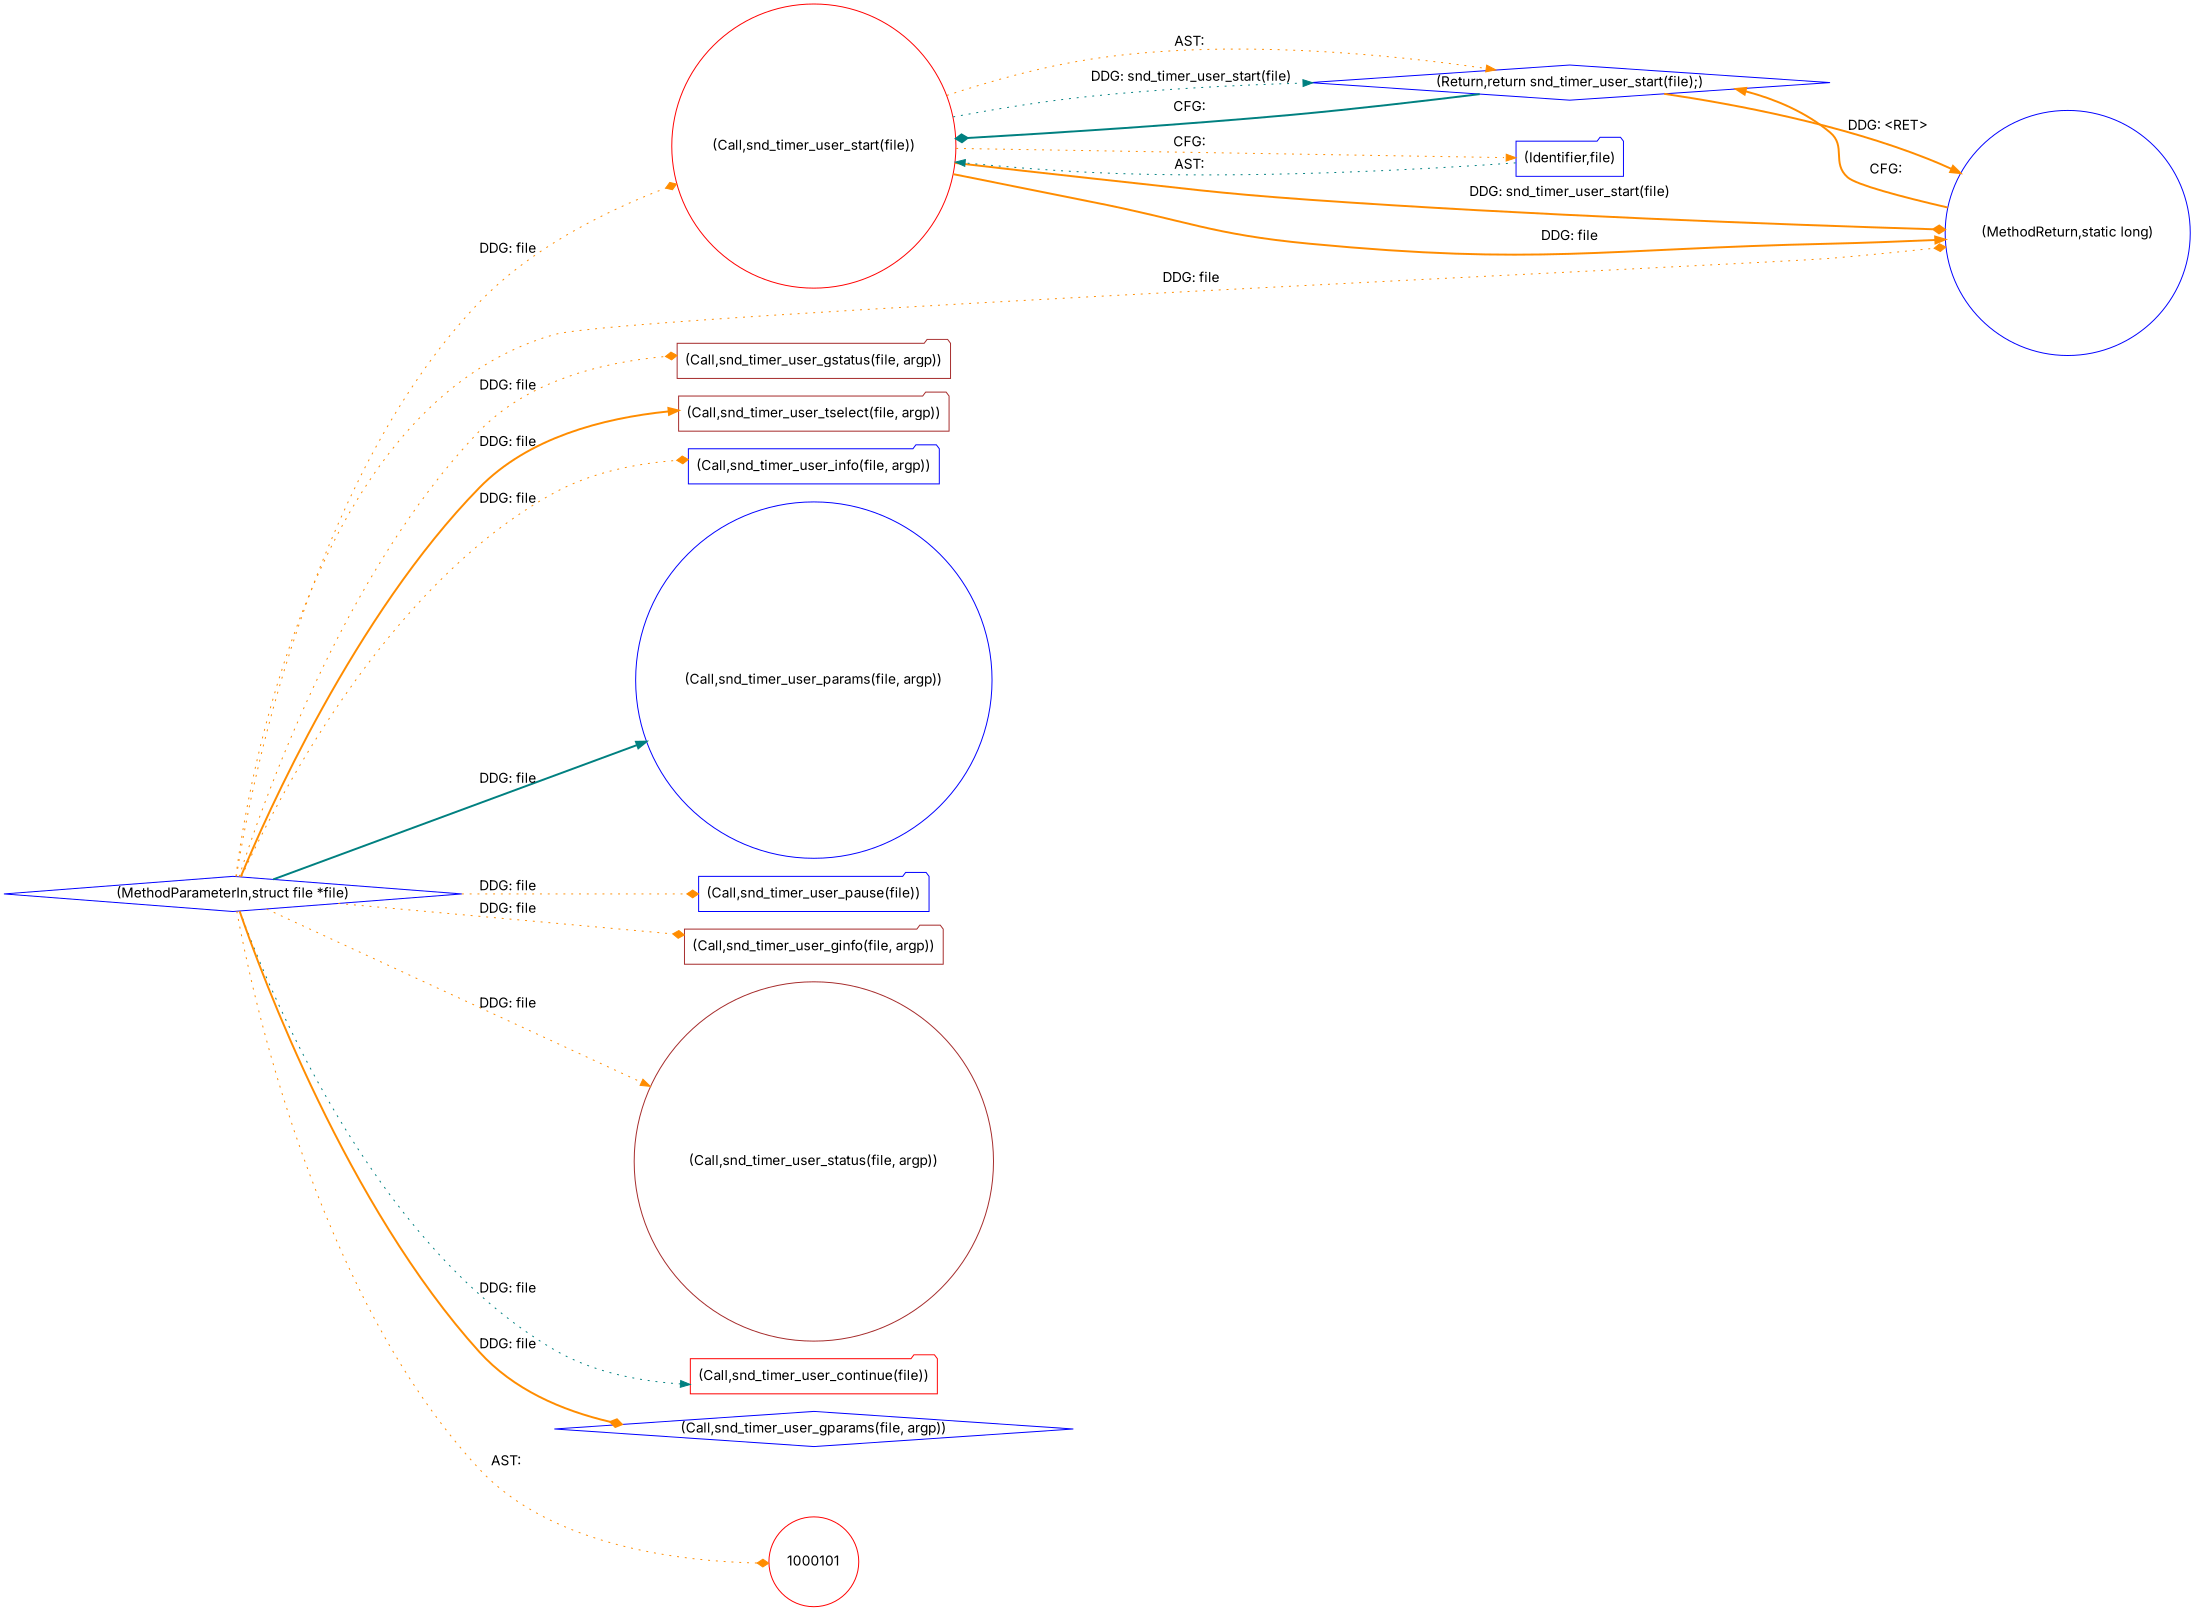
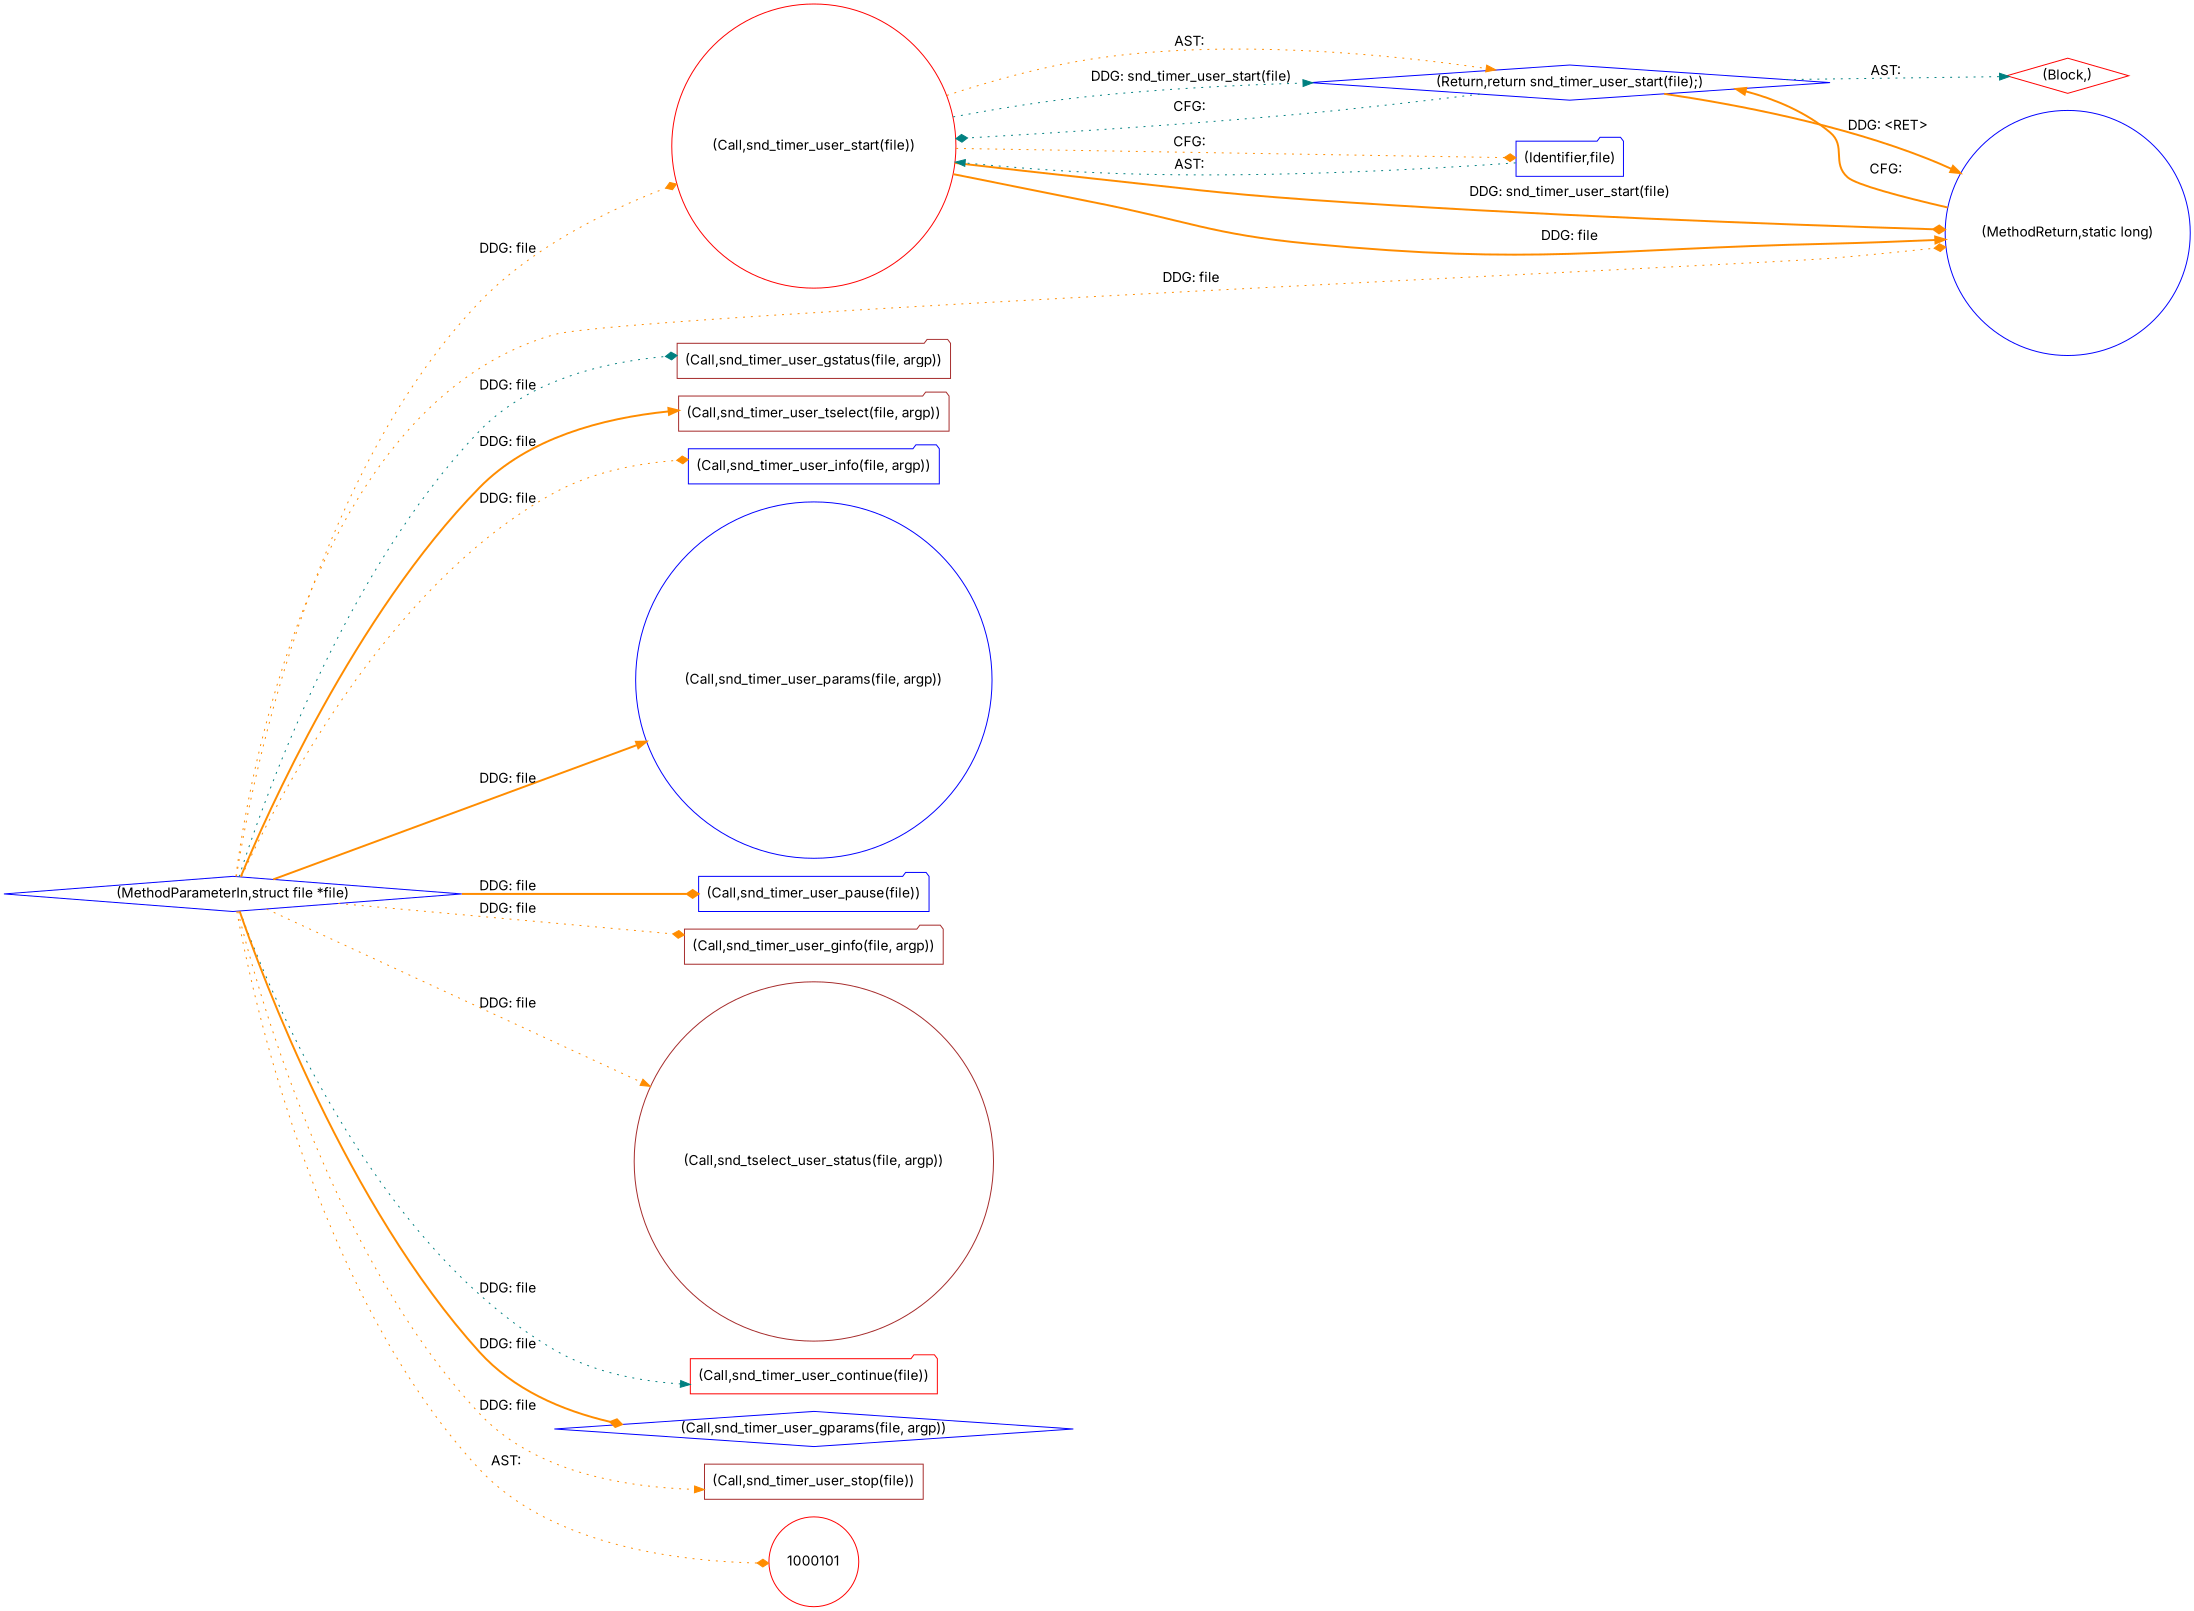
node "(Block,)": added
edge "(Return,return snd_timer_user_start(file);)" -> "(Call,snd_timer_user_start(file))": style bold -> dotted
edge "(Call,snd_timer_user_start(file))" -> "(Identifier,file)": arrowhead normal -> diamond
edge "(MethodParameterIn,struct file *file)" -> "(Call,snd_timer_user_gstatus(file, argp))": color darkorange -> teal
edge "(MethodParameterIn,struct file *file)" -> "(Call,snd_timer_user_params(file, argp))": color teal -> darkorange
edge "(MethodParameterIn,struct file *file)" -> "(Call,snd_timer_user_pause(file))": style dotted -> bold
node "(Call,snd_timer_user_status(file, argp))": label "(Call,snd_timer_user_status(file, argp))" -> "(Call,snd_tselect_user_status(file, argp))"
node "(Call,snd_timer_user_stop(file))": added
